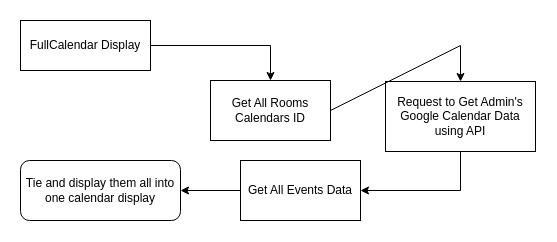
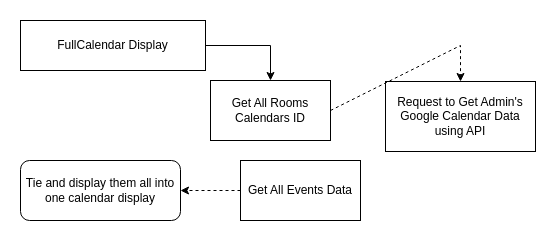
node "FullCalendar Display": size 130x50 -> 185x50
edge "Get All Rooms Calendars ID" -> "Request to Get Admin's Google Calendar Data using API": style solid -> dashed
edge "Get All Events Data" -> "Tie and display them all into one calendar display": style solid -> dashed
edge "Request to Get Admin's Google Calendar Data using API" -> "Get All Events Data": removed
